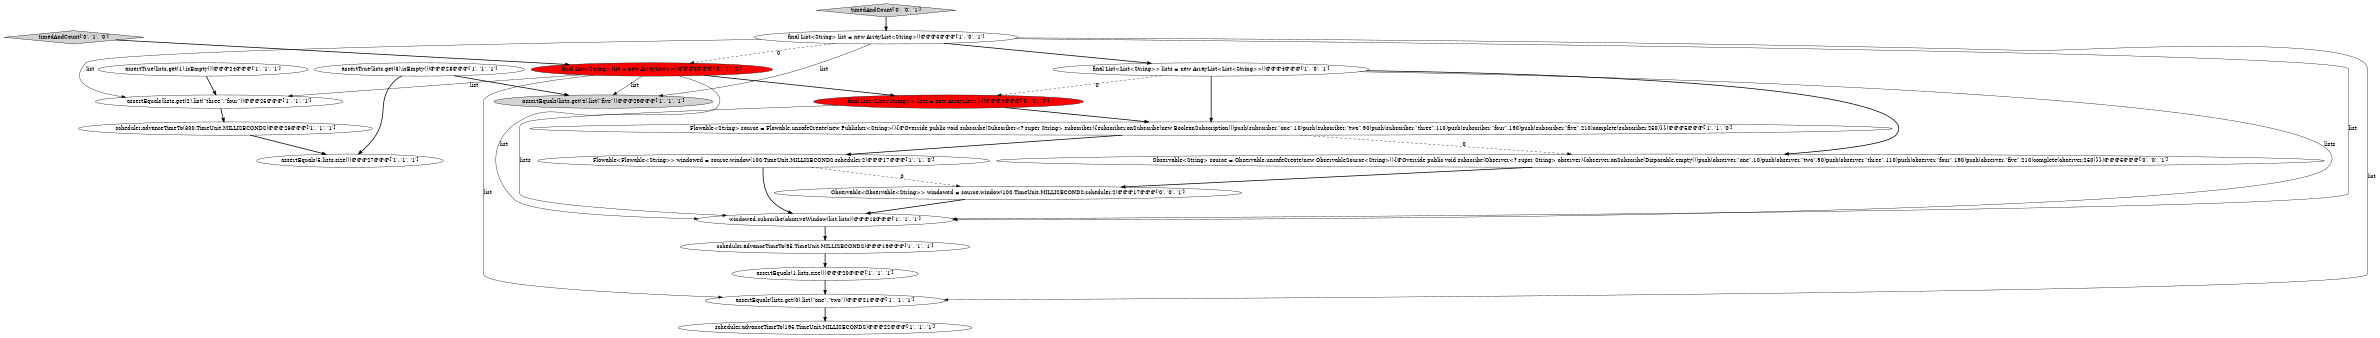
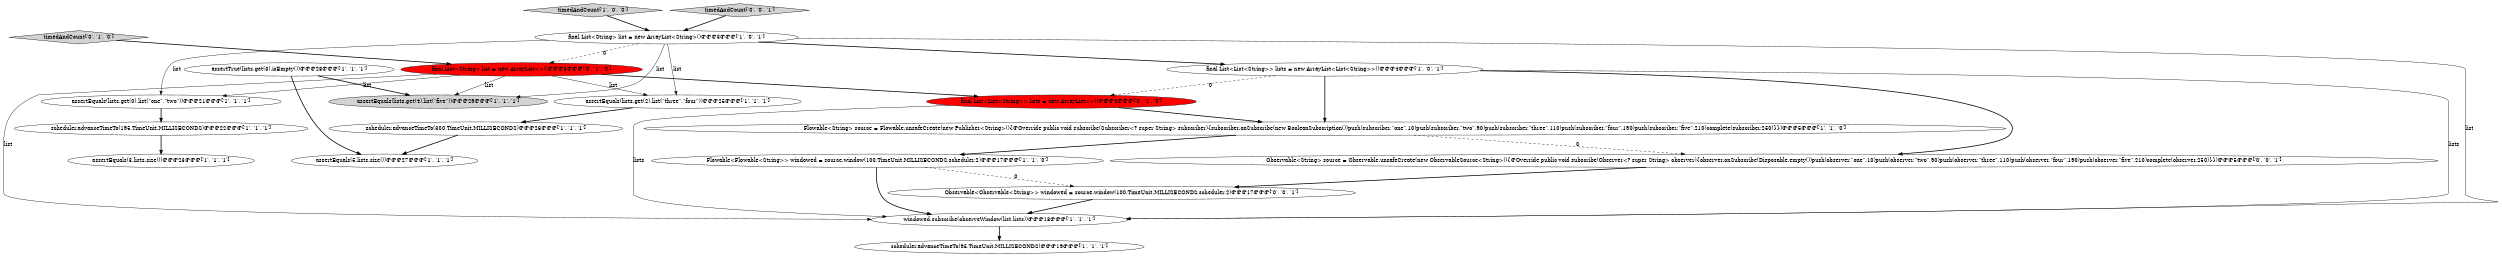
node "timedAndCount['1', '0', '0']": added
node "assertTrue(lists.get(1).isEmpty())@@@24@@@['1', '1', '1']": removed
node "assertEquals(3,lists.size())@@@23@@@['1', '1', '1']": added
node "assertEquals(1,lists.size())@@@20@@@['1', '1', '1']": removed
